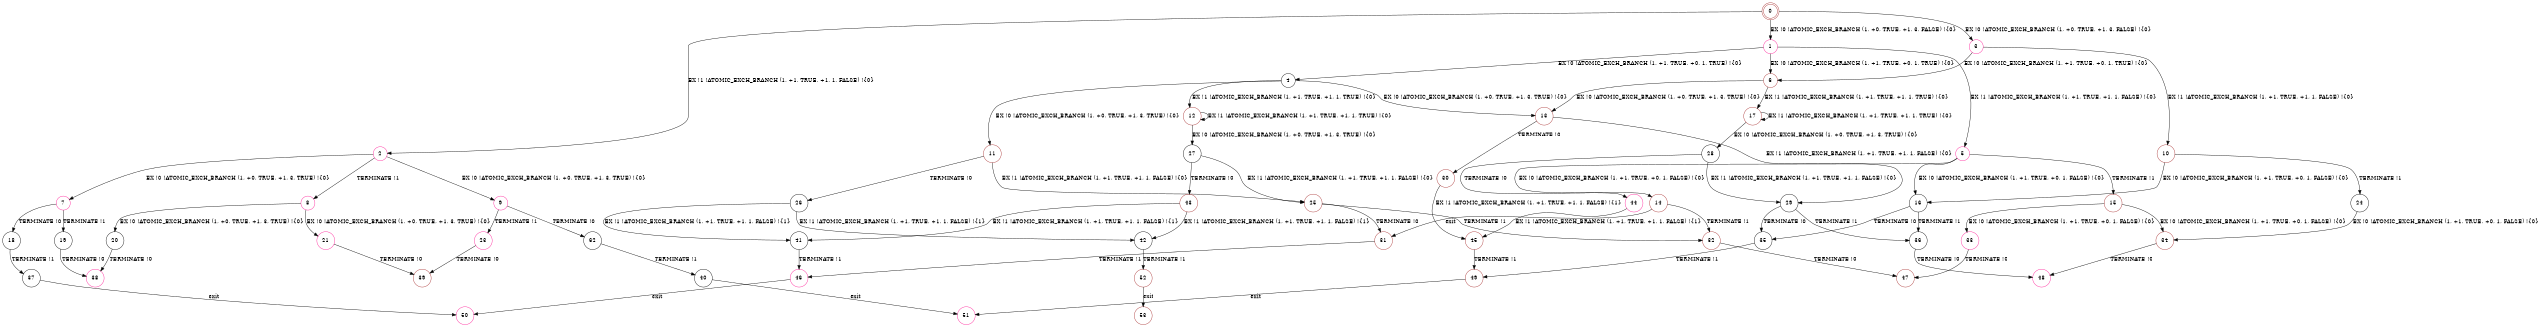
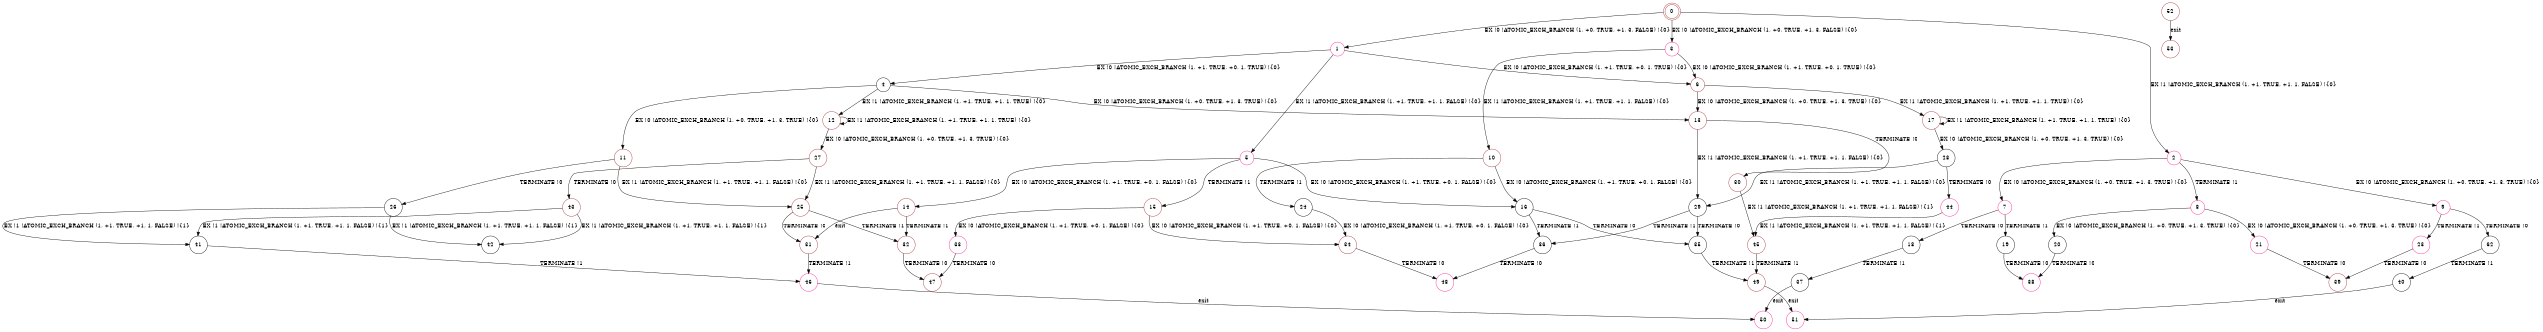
node "27": color black -> brown
edge "42" -> "52": removed, label "TERMINATE !1"
